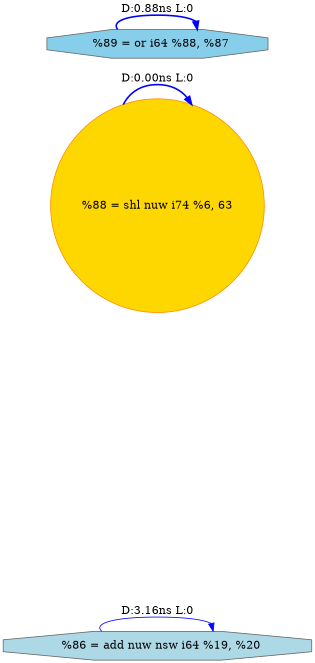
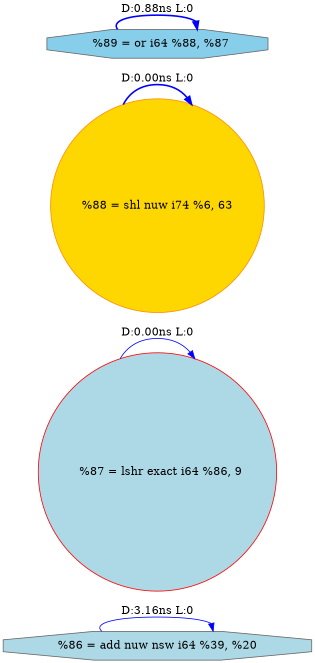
node "%87 = lshr exact i64 %86, 9": added
node "%86 = add nuw nsw i64 %19, %20": label "%86 = add nuw nsw i64 %19, %20" -> "%86 = add nuw nsw i64 %39, %20"
